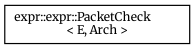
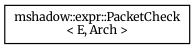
node "expr::expr::PacketCheck < E, Arch >": label "expr::expr::PacketCheck < E, Arch >" -> "mshadow::expr::PacketCheck < E, Arch >"
